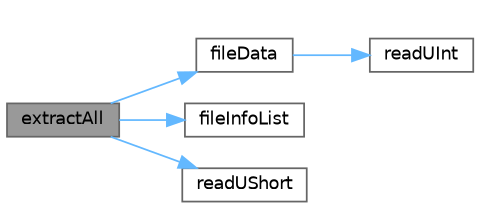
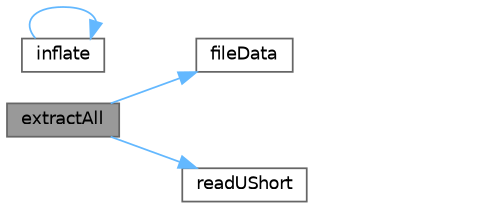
node "inflate": added
node "readUInt": removed
node "fileInfoList": removed
